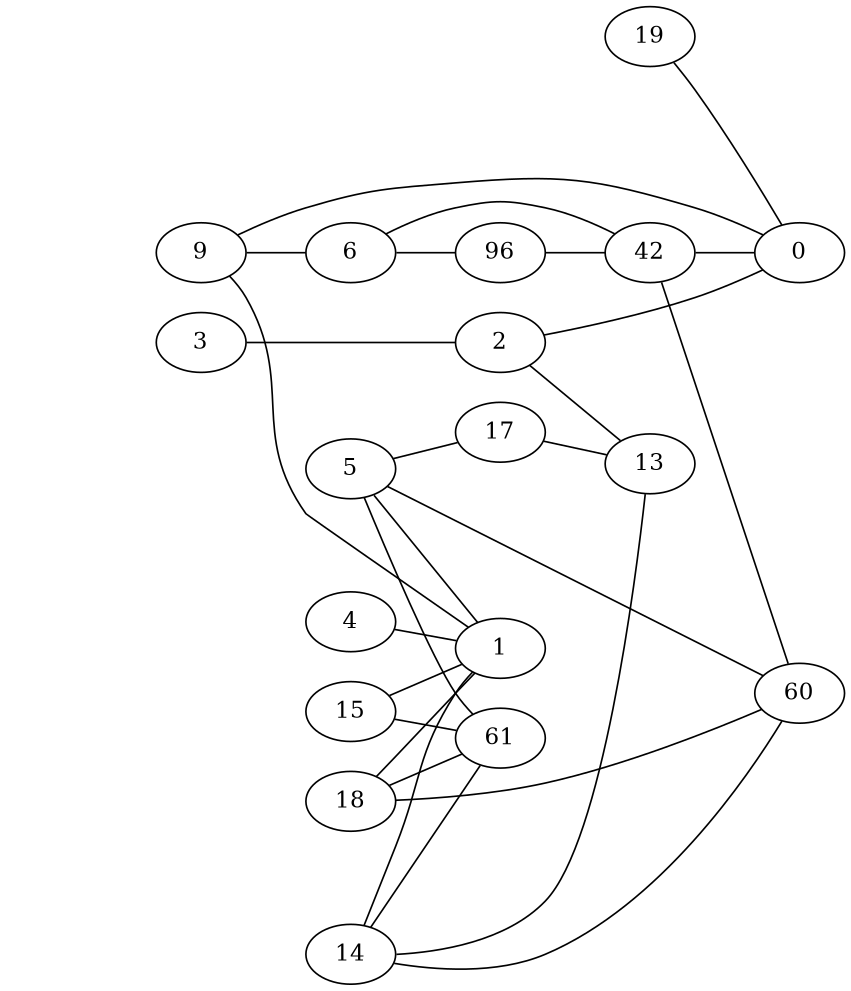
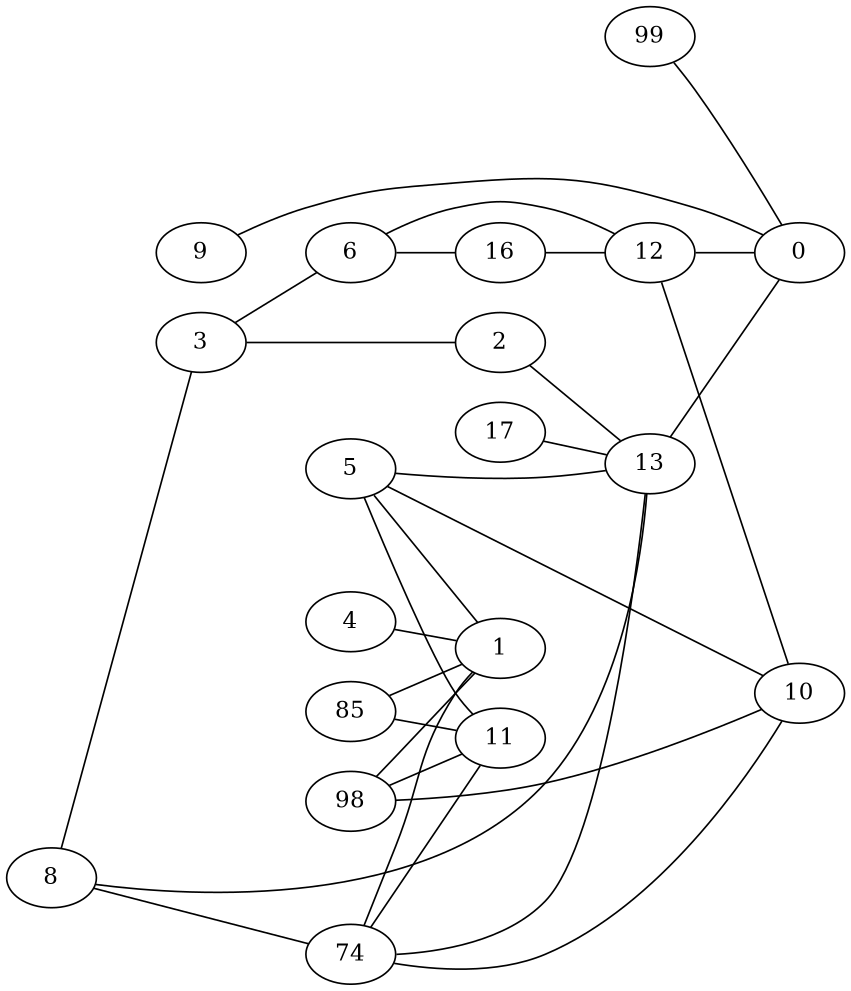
node "19": label "19" -> "99"
edge "9" -- "6": now "3" -- "6"
node "96": label "96" -> "16"
node "42": label "42" -> "12"
edge "0" -- "2": now "0" -- "13"
edge "17" -- "5": now "13" -- "5"
edge "9" -- "1": removed
node "60": label "60" -> "10"
node "15": label "15" -> "85"
node "61": label "61" -> "11"
node "18": label "18" -> "98"
node "8": added
node "14": label "14" -> "74"
